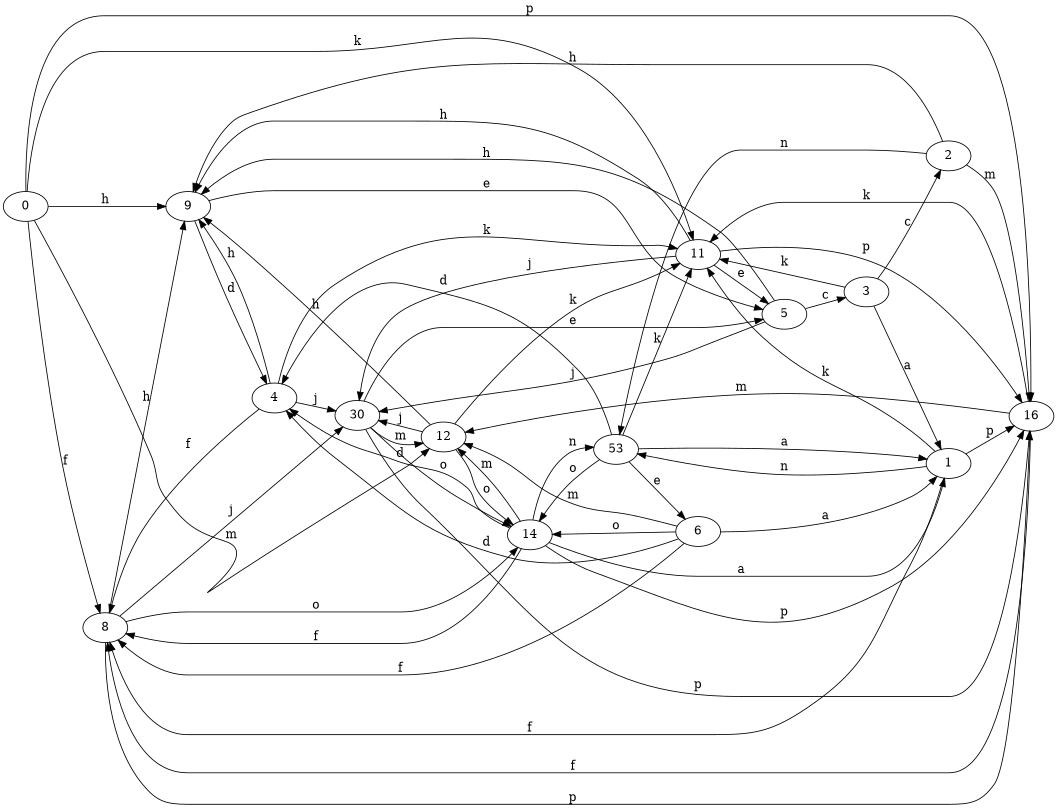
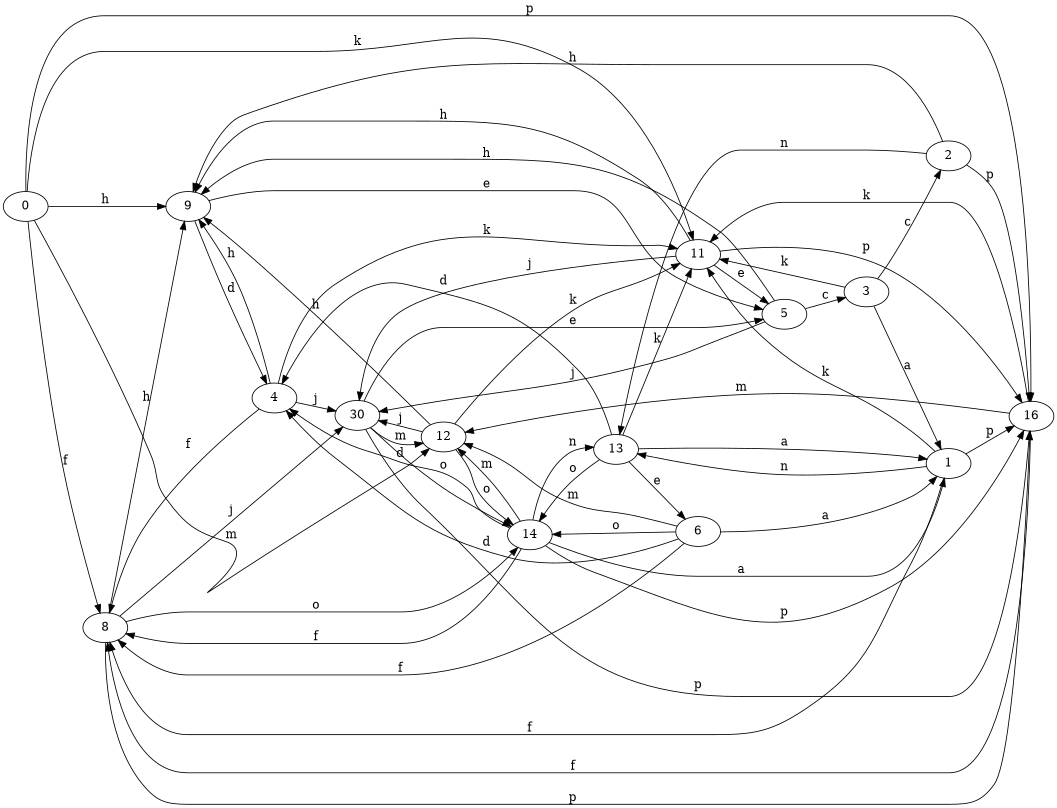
edge "2" -> "16": label "m" -> "p"
node "53": label "53" -> "13"
